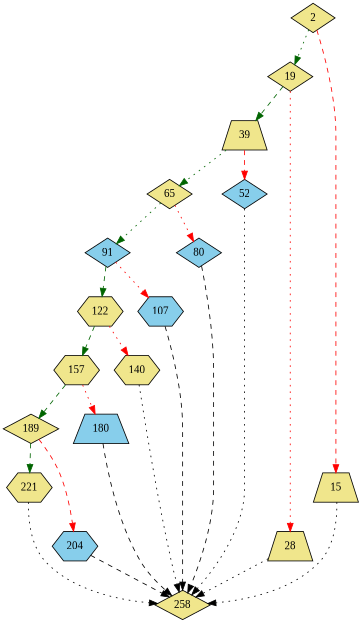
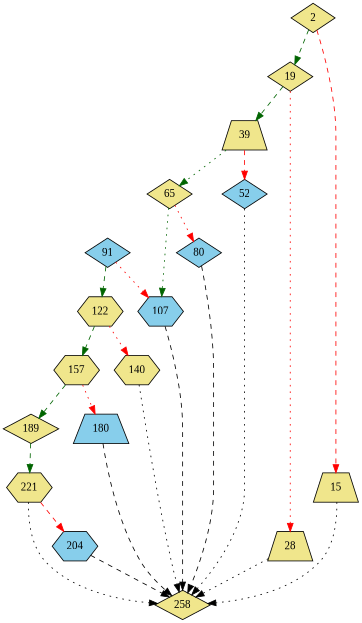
edge "2" -> "19": style dotted -> dashed
edge "65" -> "91": now "65" -> "107"
edge "189" -> "204": now "221" -> "204"
